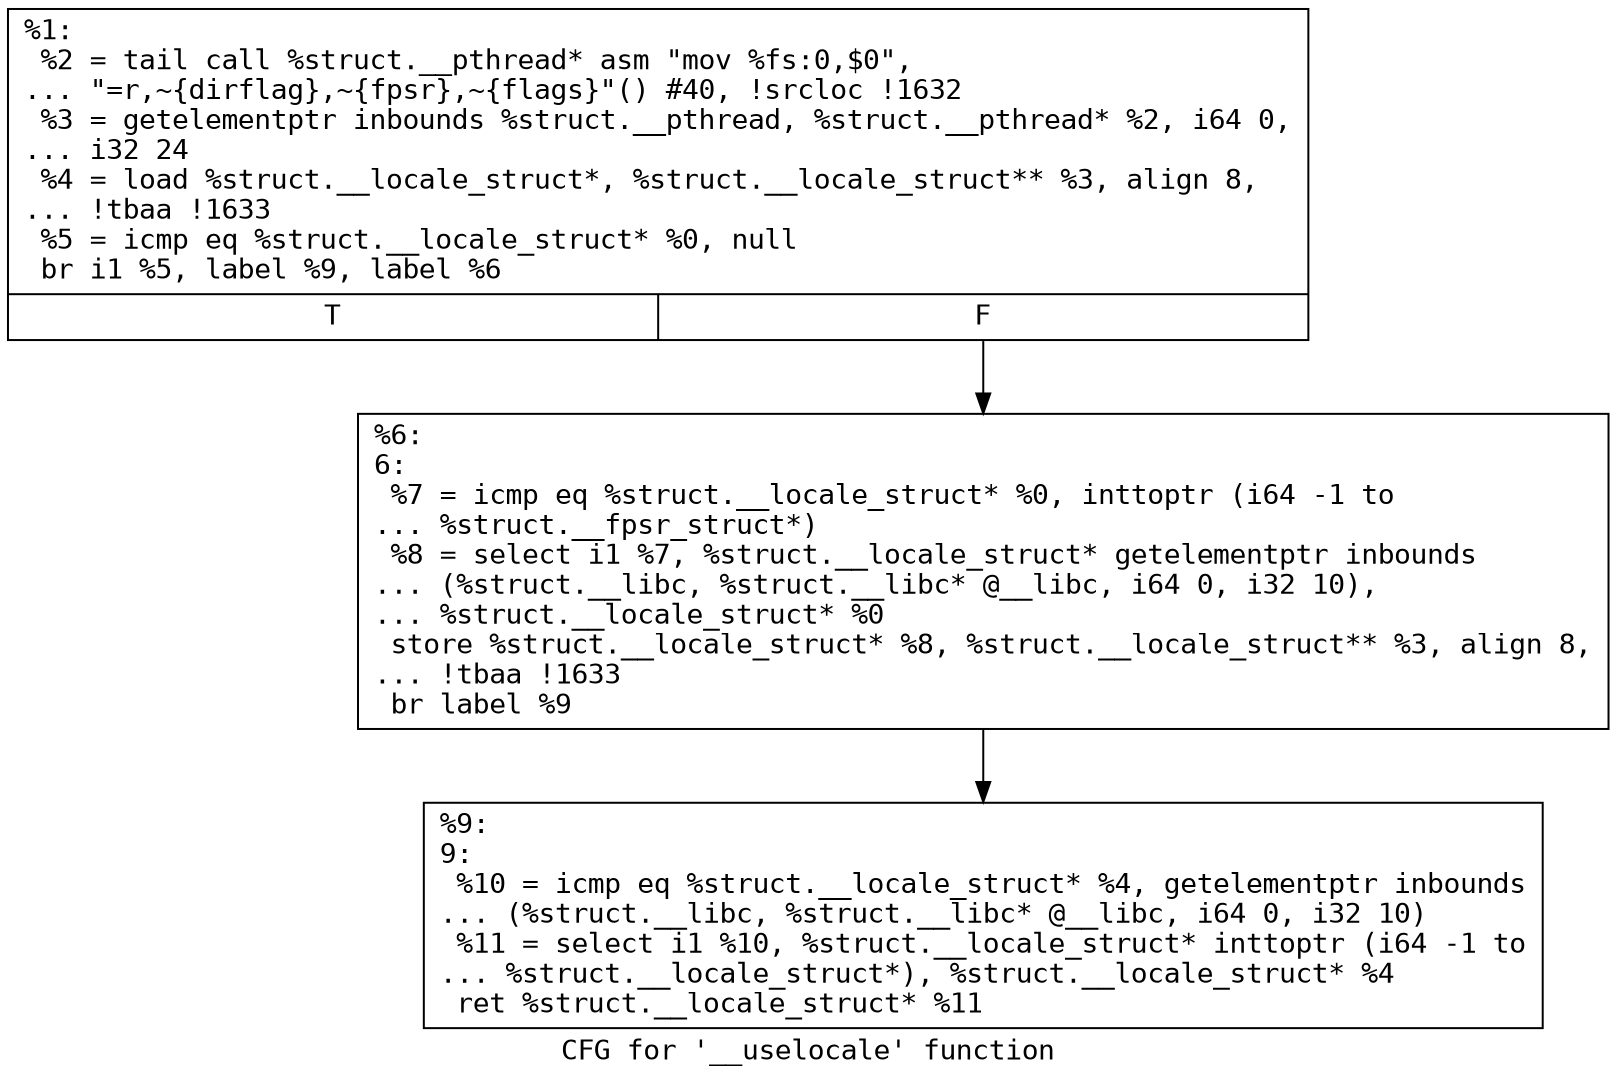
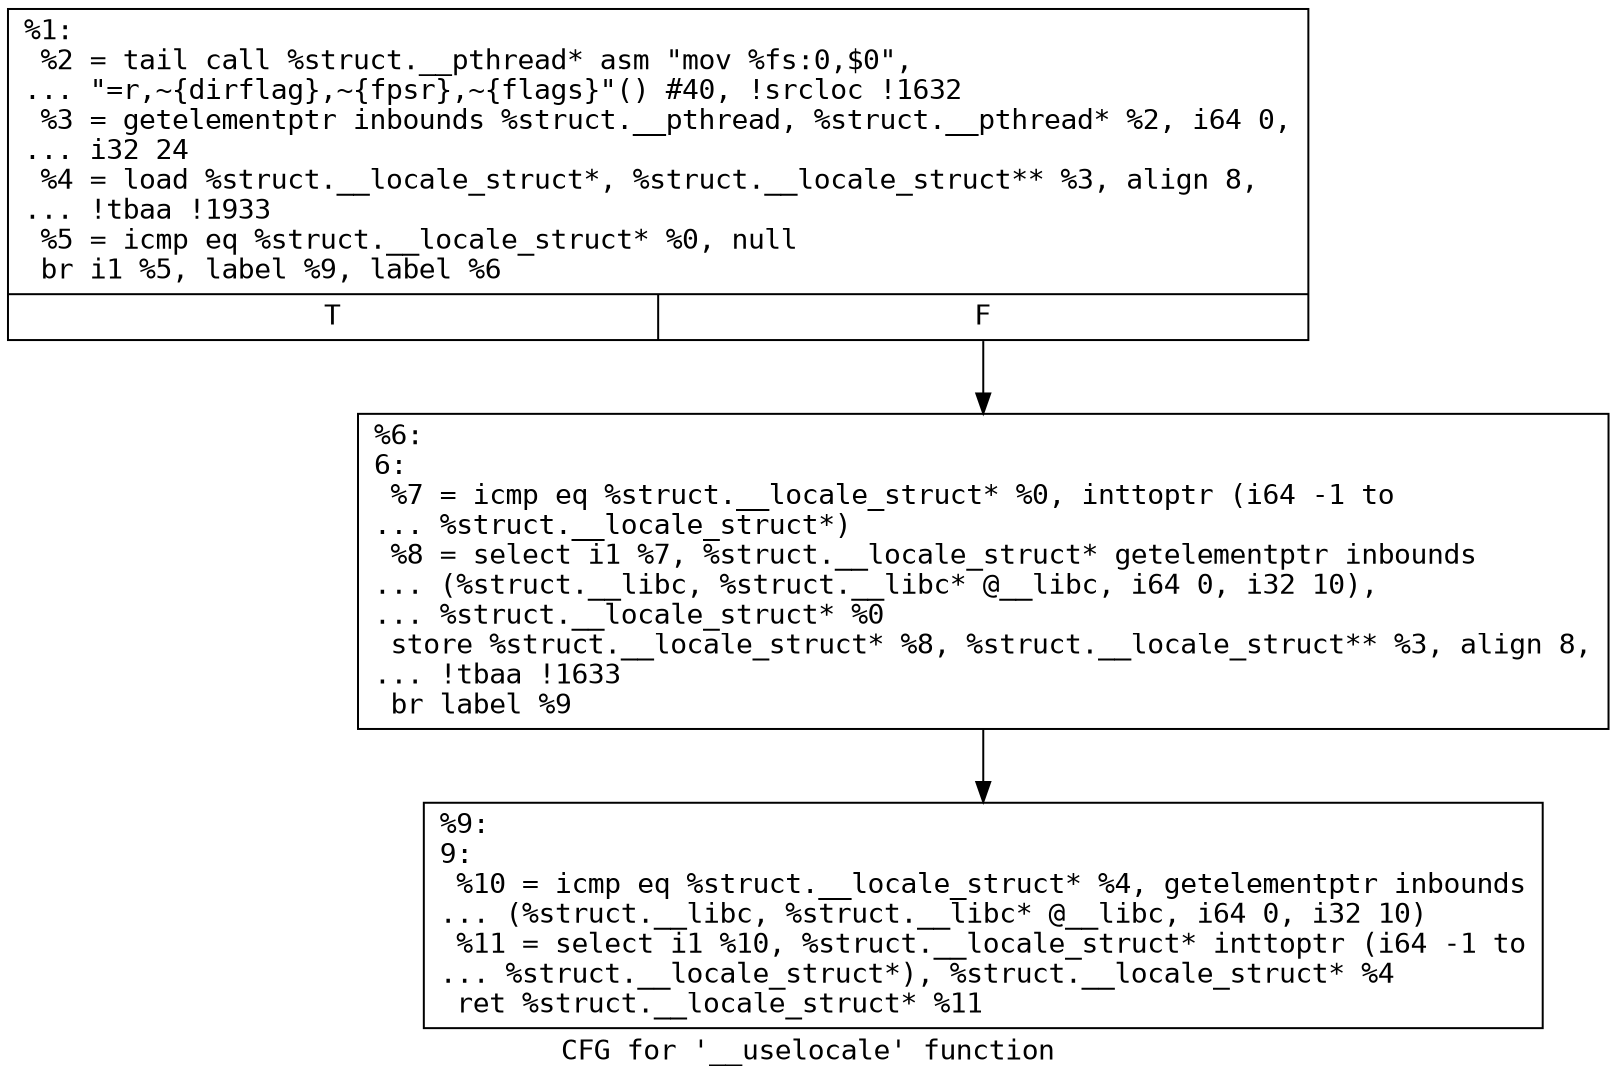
node "%1:": text "... !tbaa !1633" -> "... !tbaa !1933"
node "%6:": text "... %struct.__fpsr_struct*)" -> "... %struct.__locale_struct*)"
